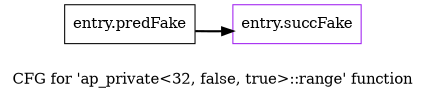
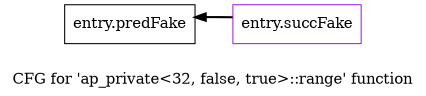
edge "entry.predFake" -> "entry.succFake": reversed
